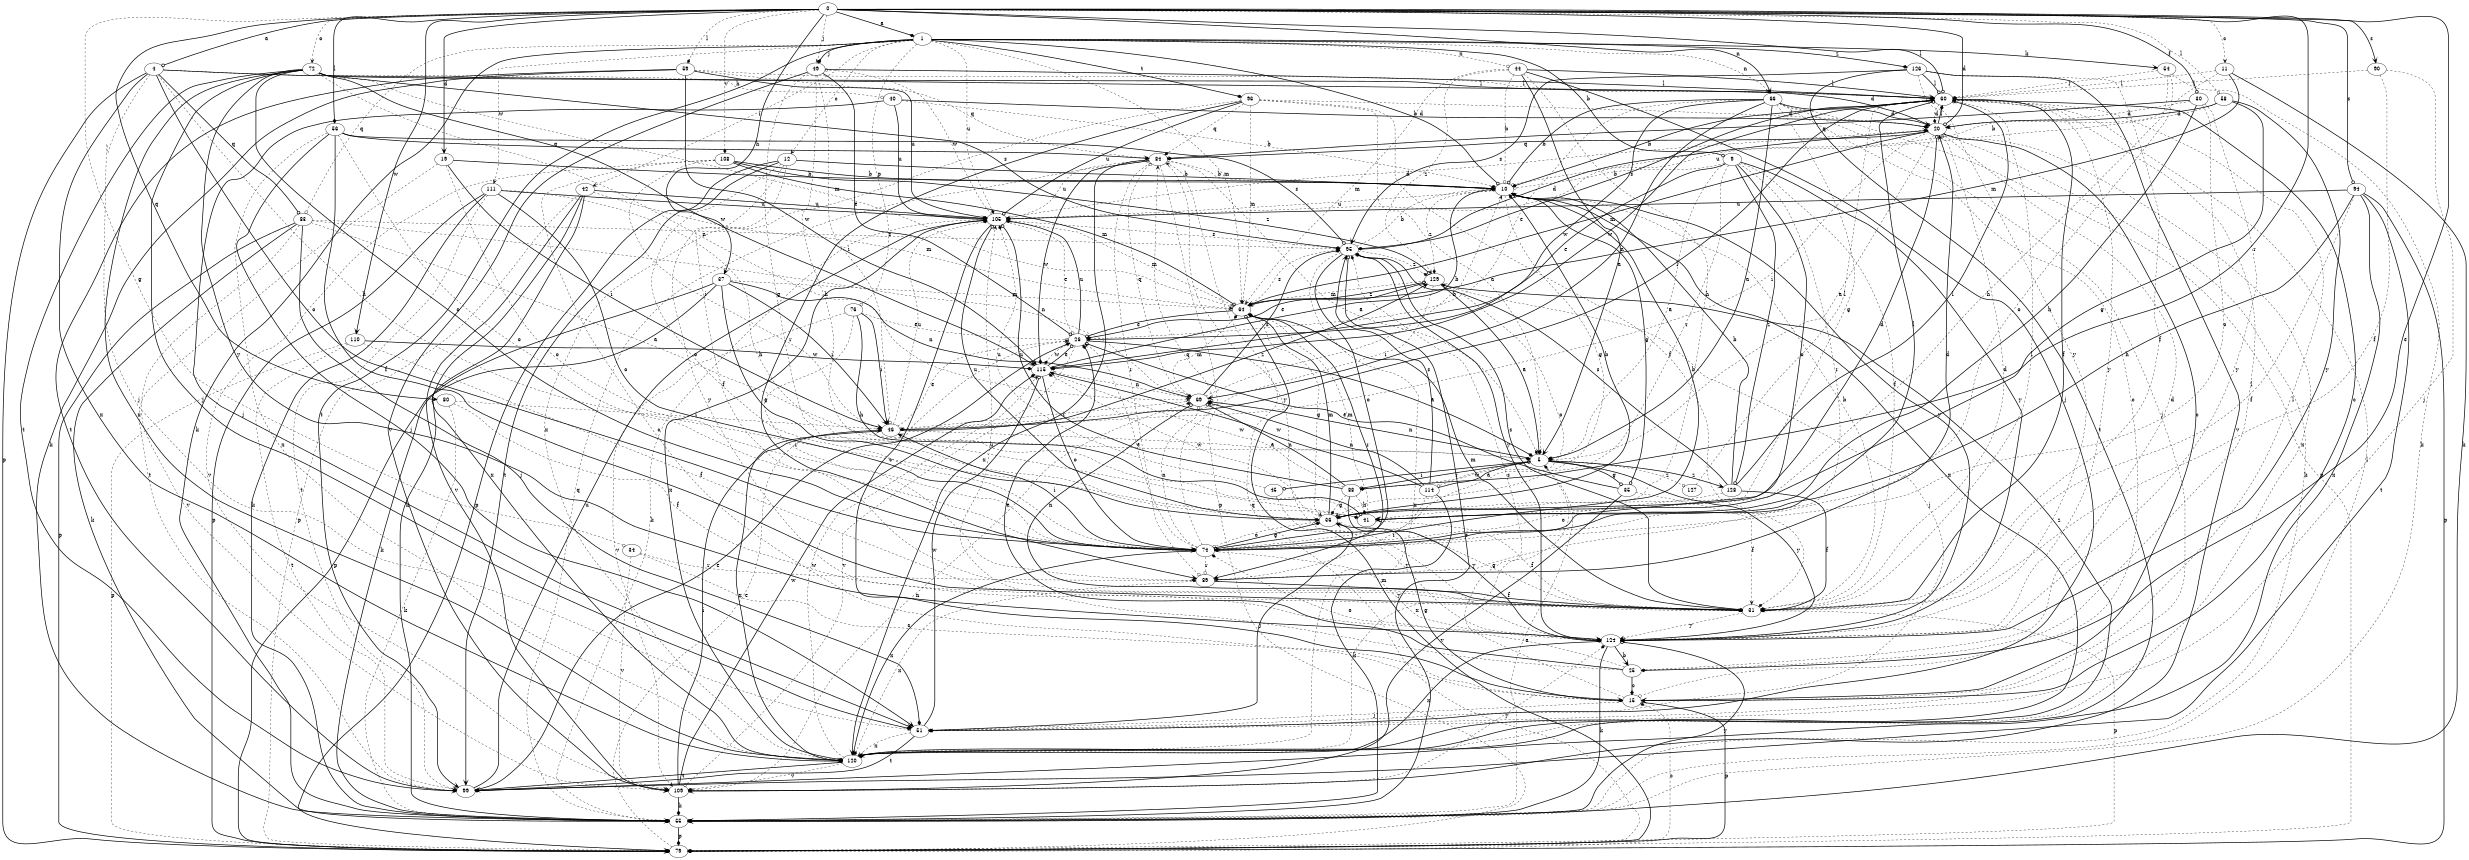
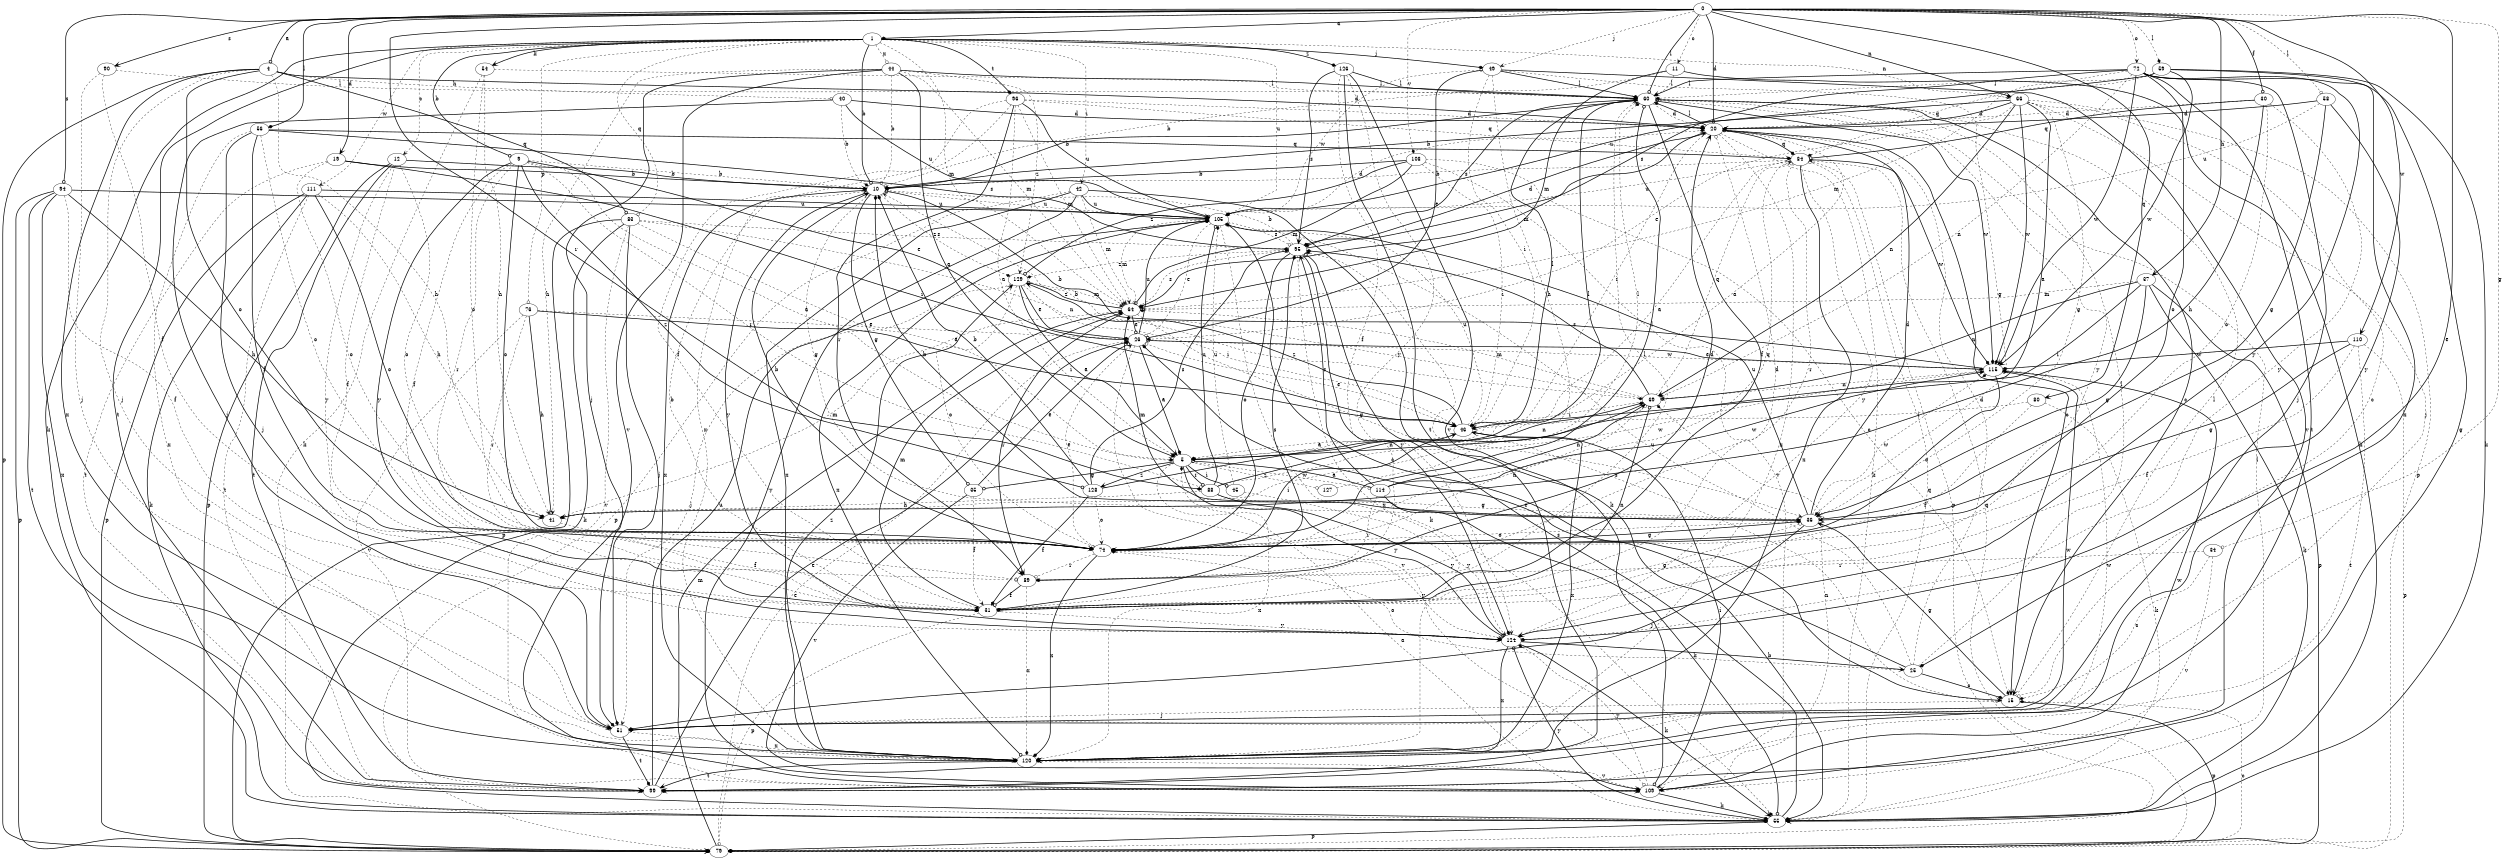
edge "40" -> "105": arrowhead odot -> vee
edge "59" -> "99": label "t" -> "g"
edge "110" -> "36": added, label "g"
edge "44" -> "109": added, label "v"
